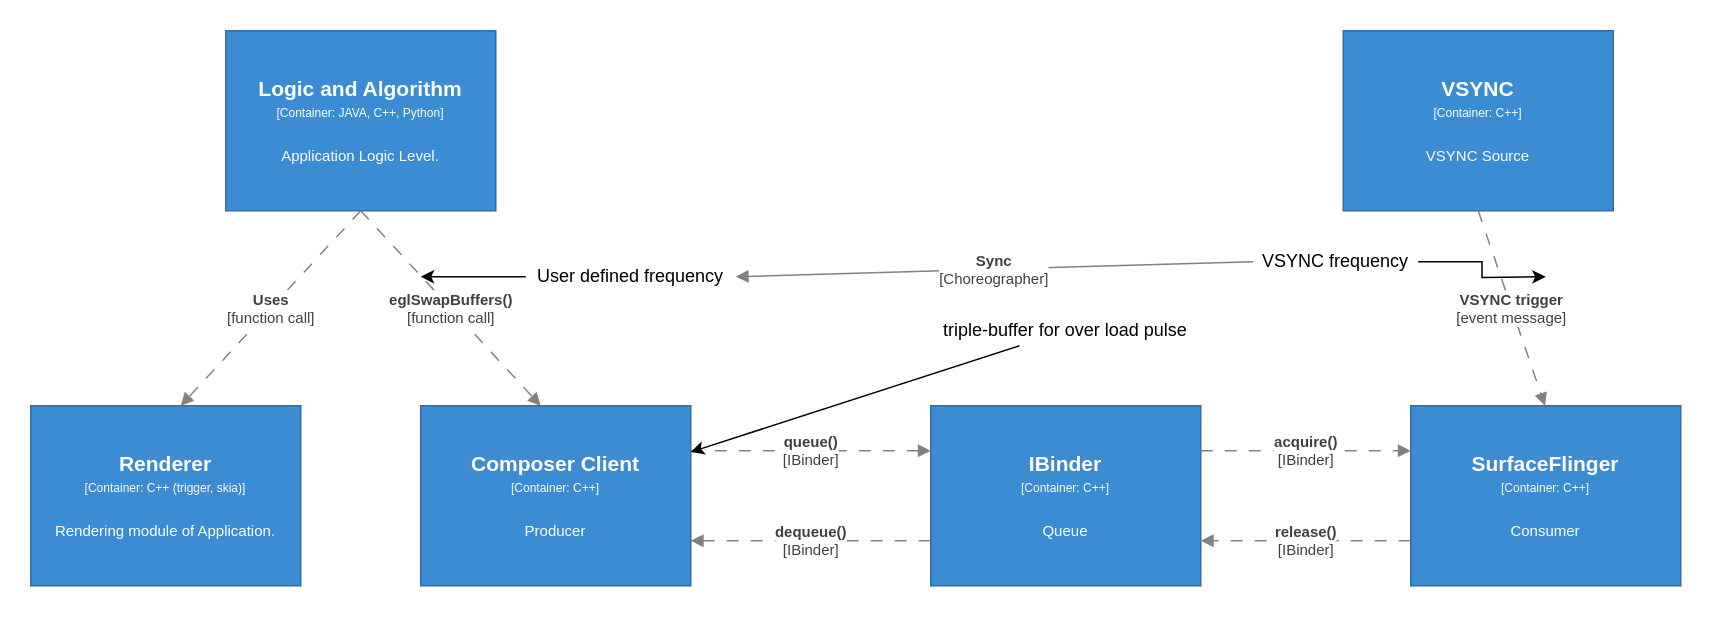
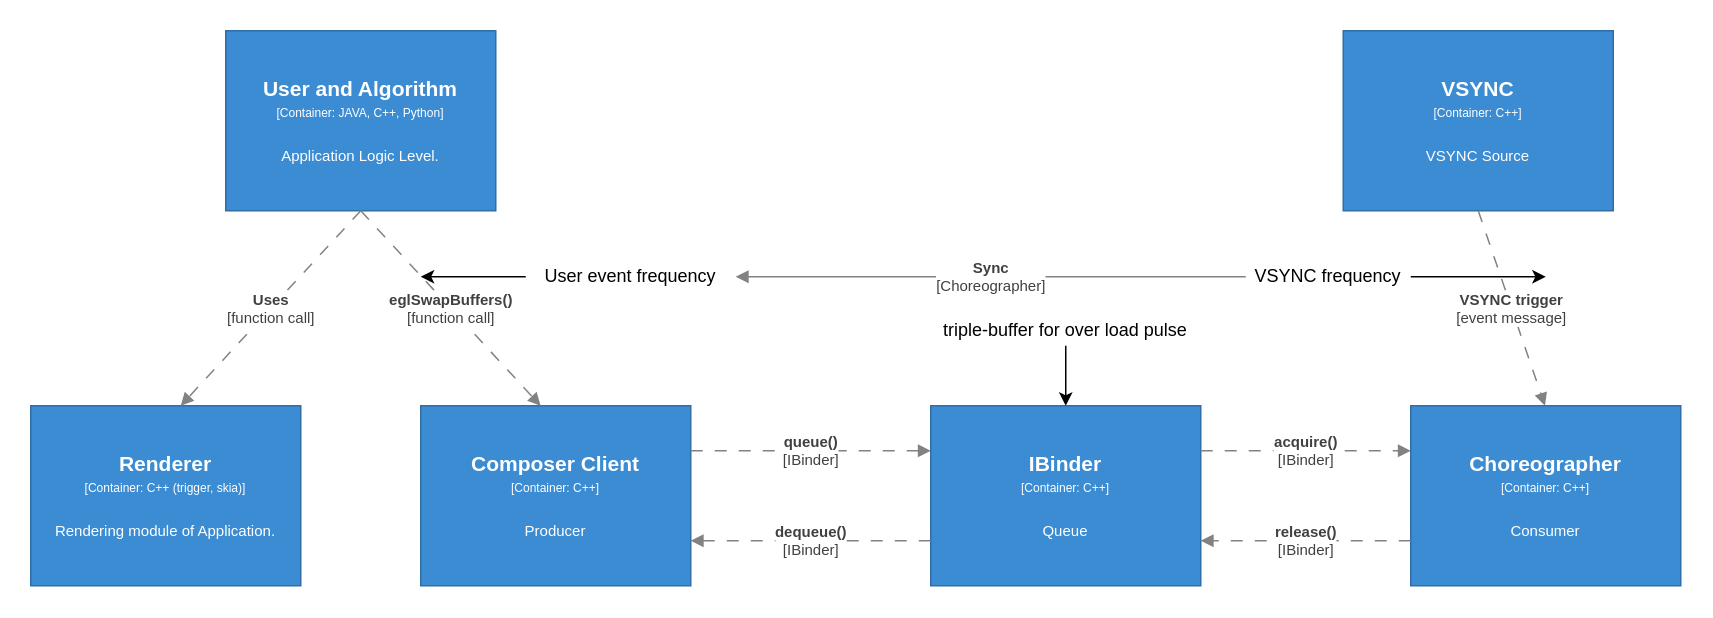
node "Logic and Algorithm [Container: JAVA, C++, Python] Application Logic Level.": label "Logic and Algorithm [Container: JAVA, C++, Python] Application Logic Level." -> "User and Algorithm [Container: JAVA, C++, Python] Application Logic Level."
node "VSYNC frequency": moved (1336, 262) -> (1328, 277)
node "User defined frequency": label "User defined frequency" -> "User event frequency"
edge "triple-buffer for over load pulse" -> "Composer Client [Container: C++] Producer": now "triple-buffer for over load pulse" -> "IBinder [Container: C++] Queue"
node "SurfaceFlinger [Container: C++] Consumer": label "SurfaceFlinger [Container: C++] Consumer" -> "Choreographer [Container: C++] Consumer"
